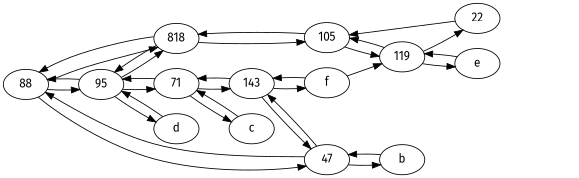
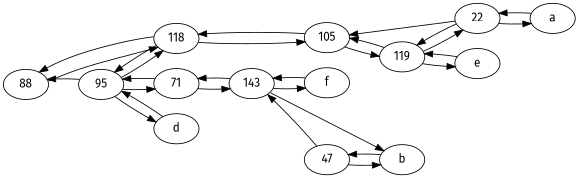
node "a": added
node "818": label "818" -> "118"
edge "f" -> "119": now "22" -> "119"
edge "88" -> "95": removed
edge "143" -> "47": now "143" -> "b"
node "c": removed
edge "47" -> "88": removed
edge "88" -> "47": removed
